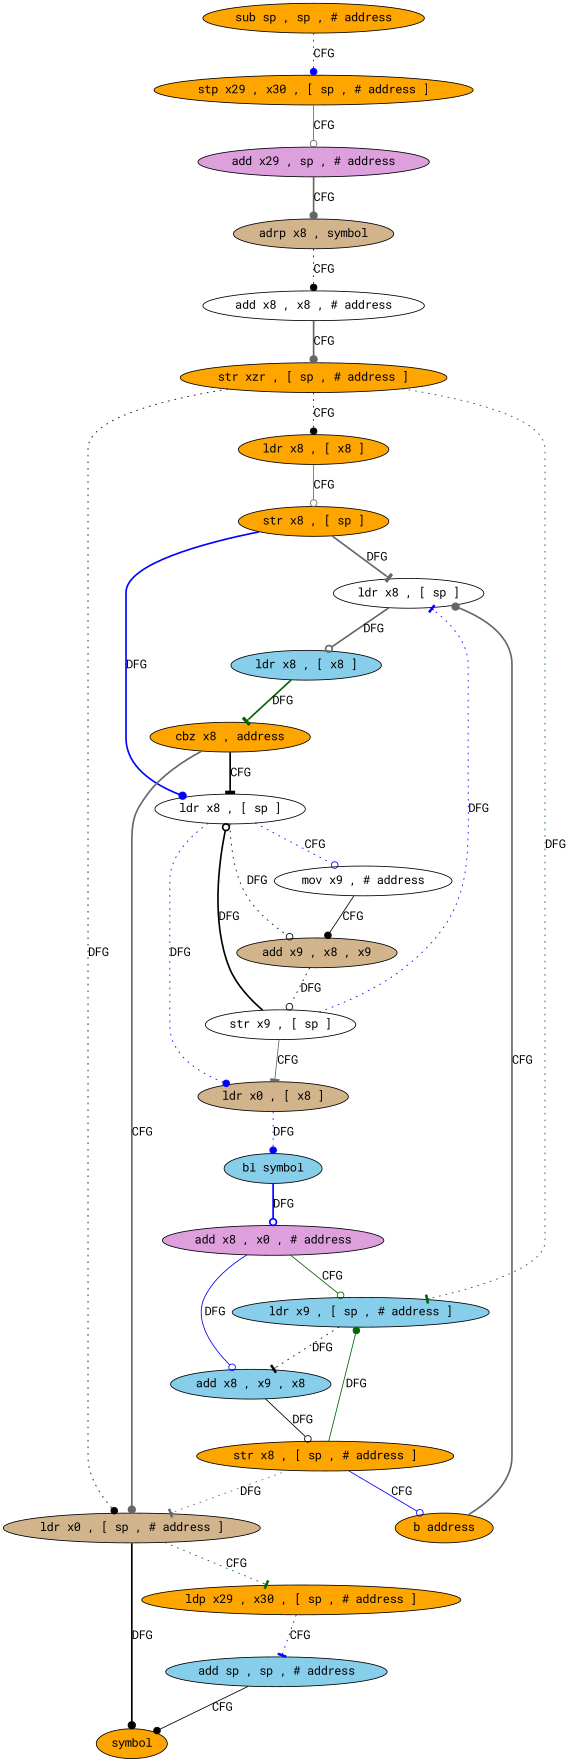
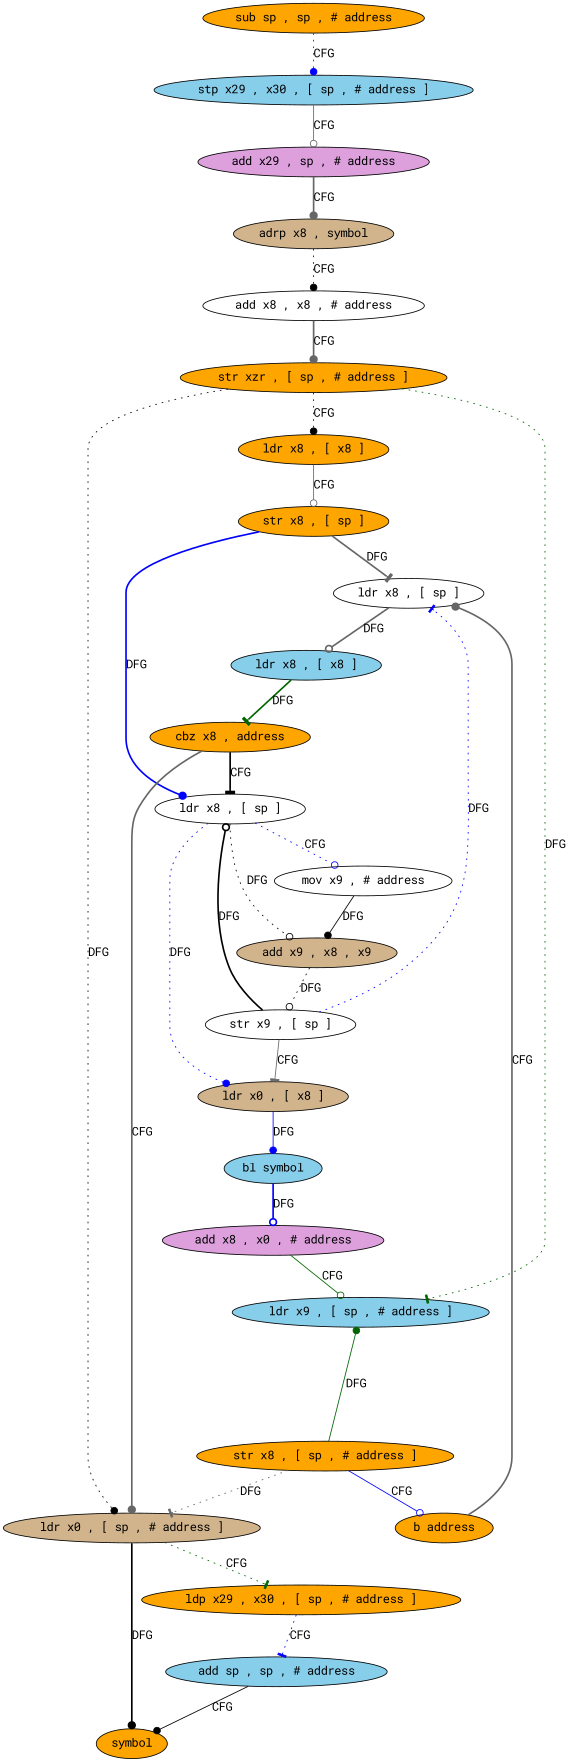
node "stp x29 , x30 , [ sp , # address ]": fillcolor orange -> skyblue
edge "mov x9 , # address" -> "add x9 , x8 , x9": label "CFG" -> "DFG"
edge "ldr x0 , [ x8 ]" -> "bl symbol": style dotted -> solid
node "add x8 , x9 , x8": removed
